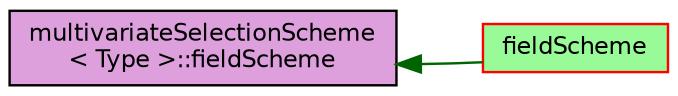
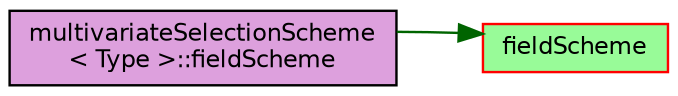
edge "fieldScheme" -> "multivariateSelectionScheme < Type >::fieldScheme": reversed
